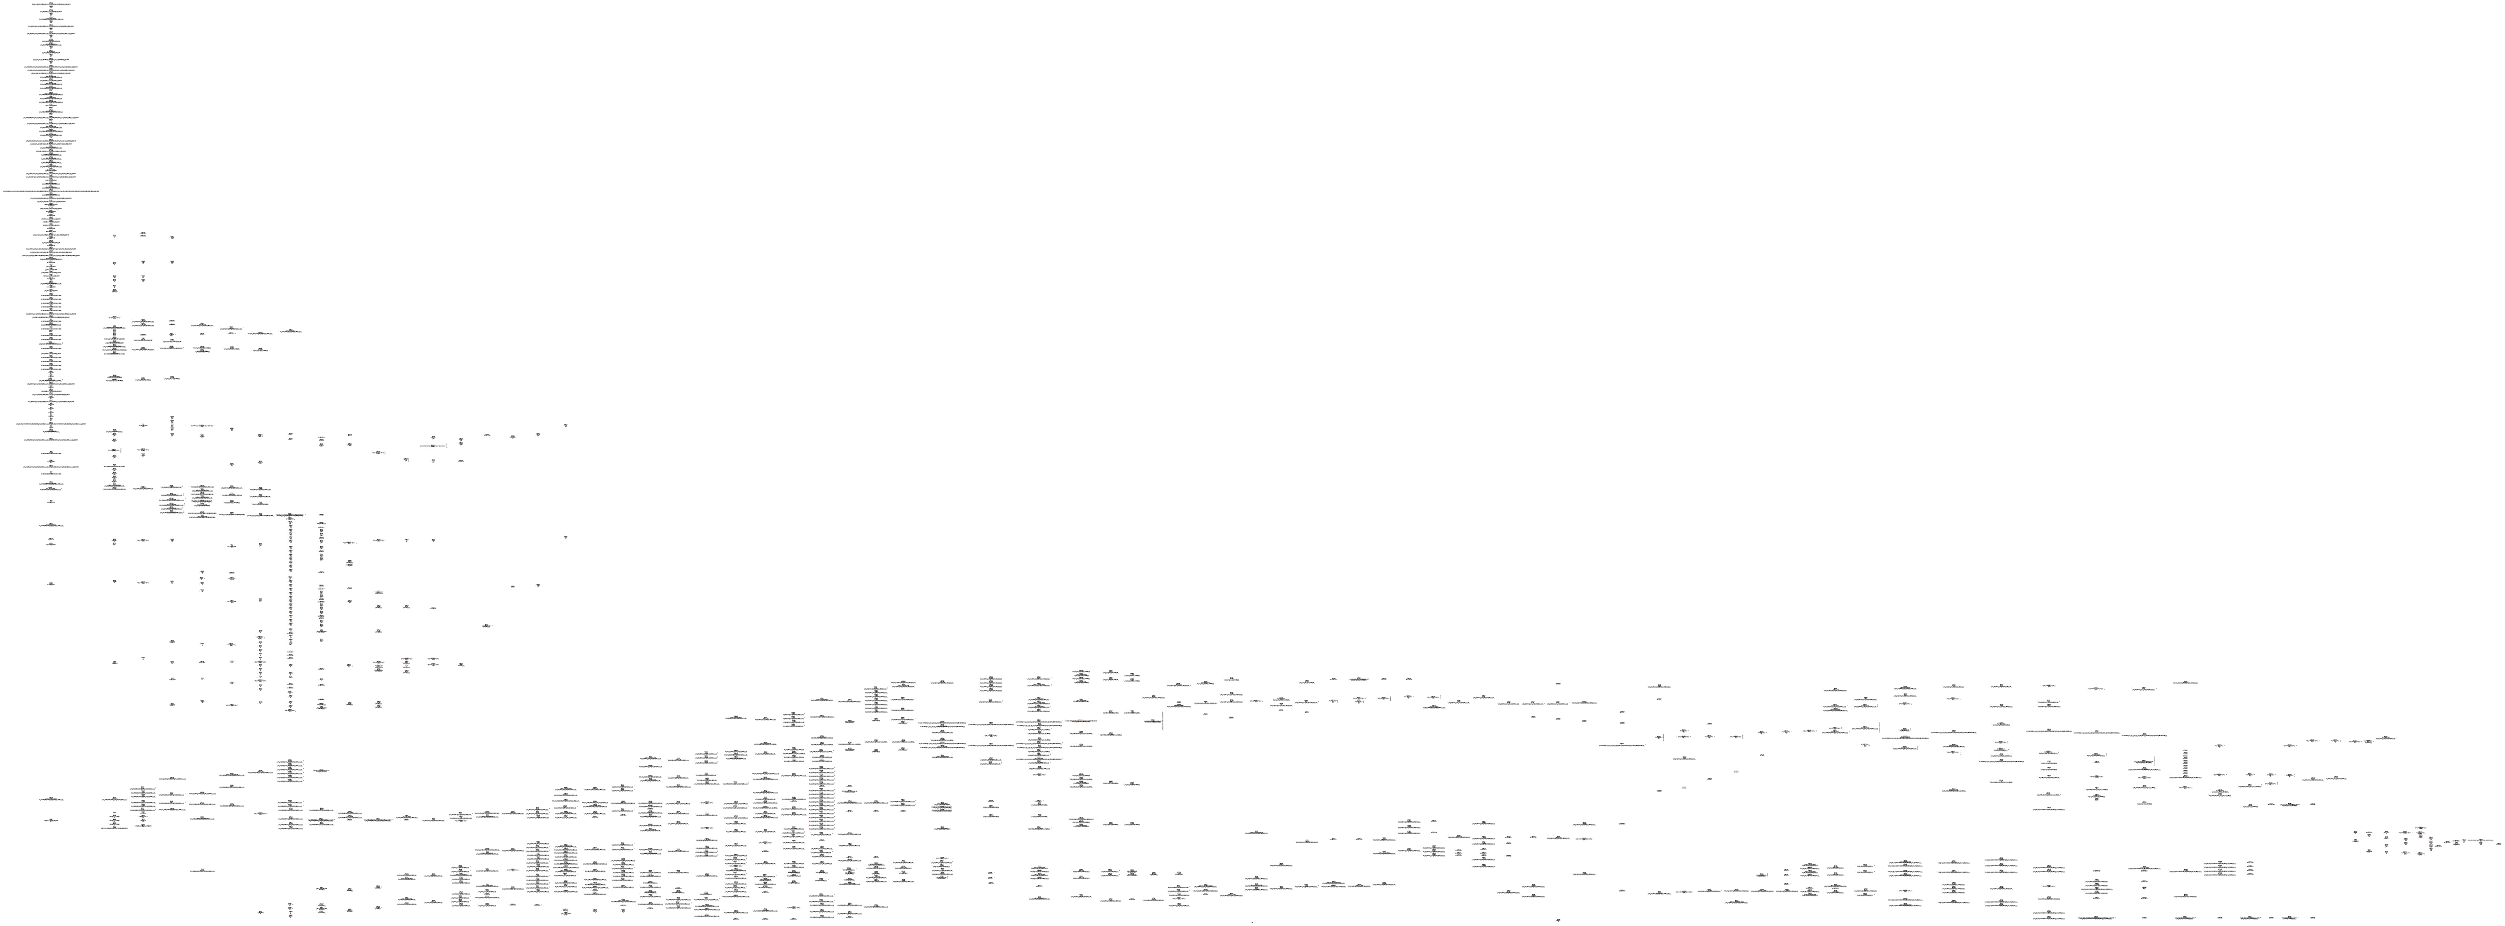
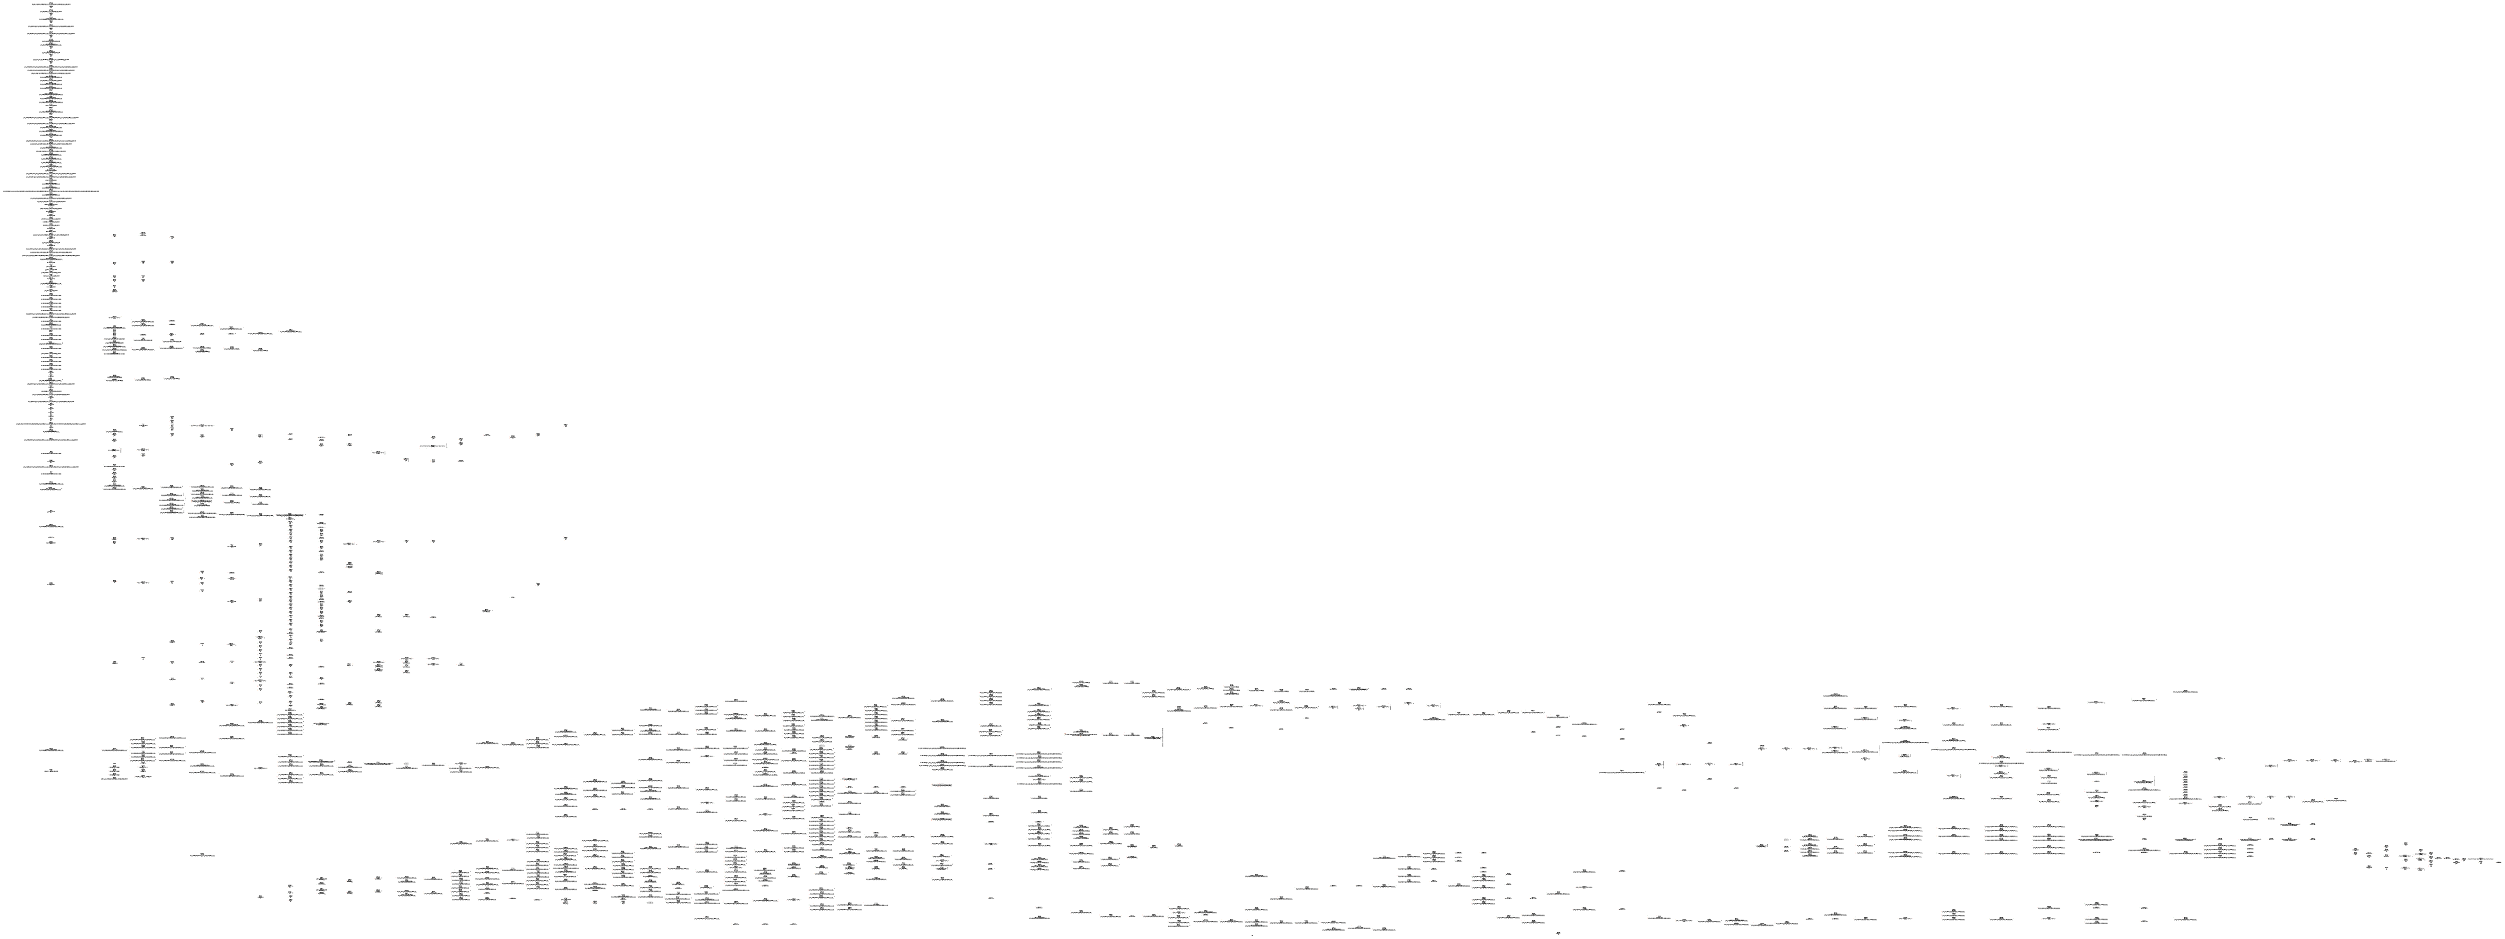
node "NodeID: 362": removed
